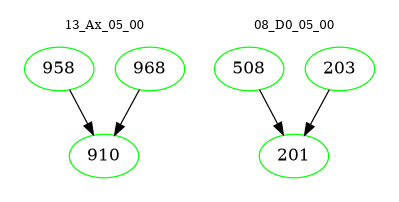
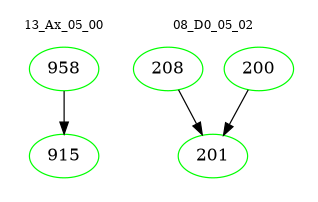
cluster "08_D0_05_00": label "08_D0_05_00" -> "08_D0_05_02"
node "968": removed
node "508": label "508" -> "208"
node "203": label "203" -> "200"
node "910": label "910" -> "915"
